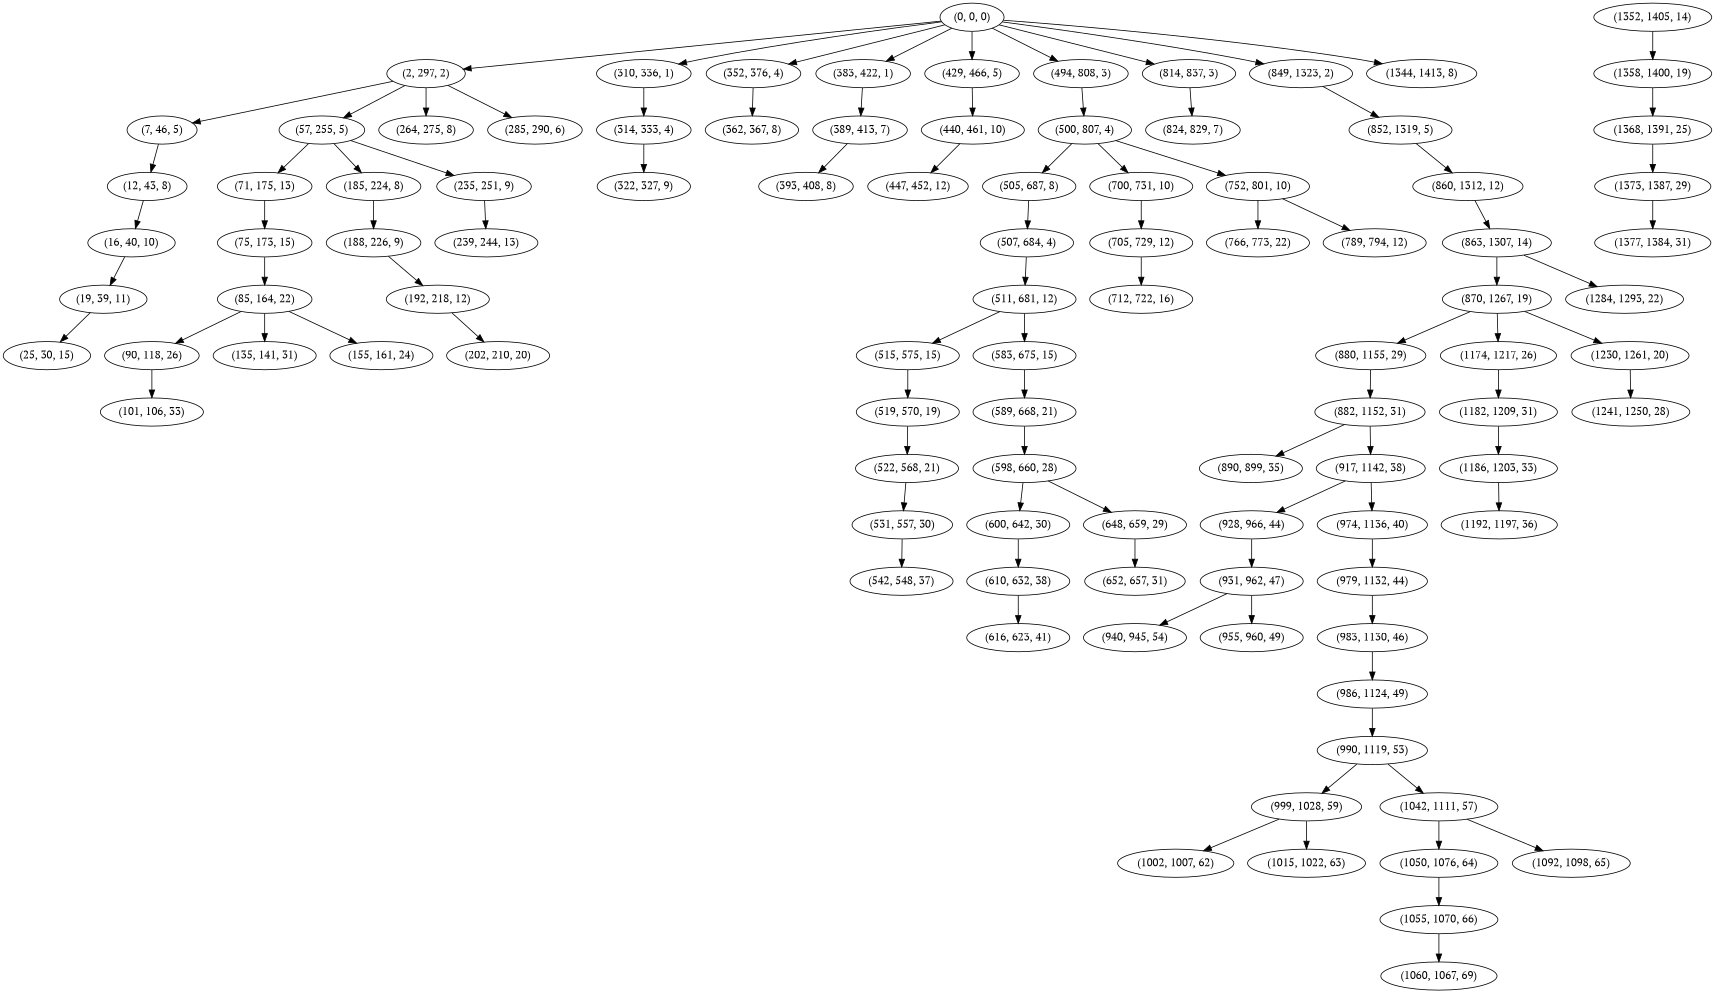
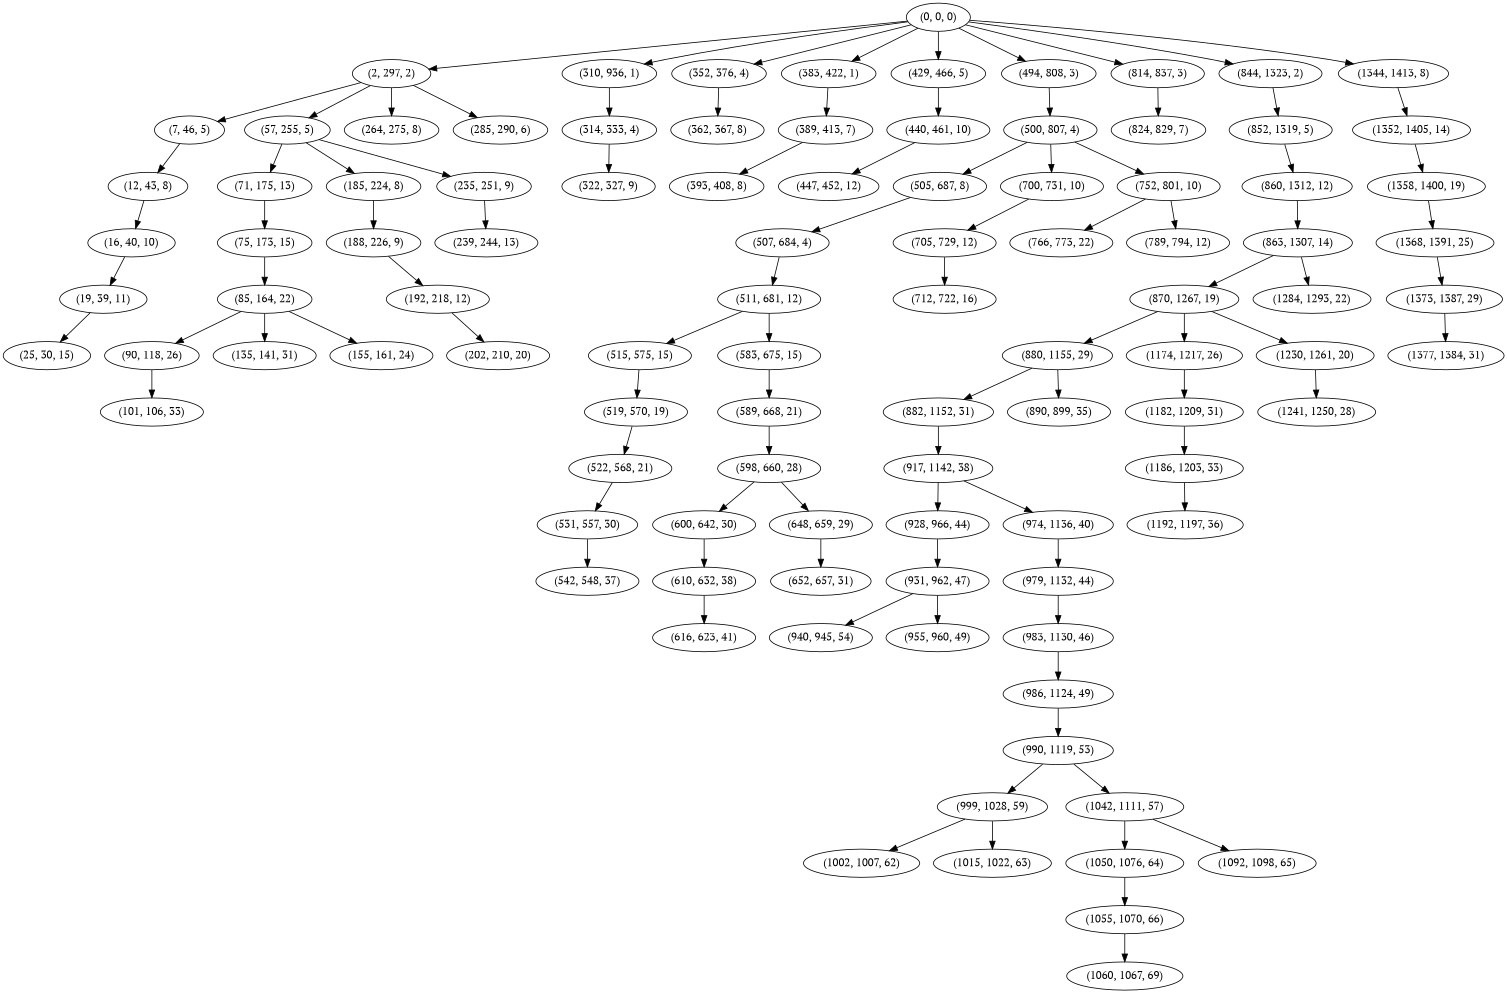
node "(310, 336, 1)": label "(310, 336, 1)" -> "(310, 936, 1)"
node "(849, 1323, 2)": label "(849, 1323, 2)" -> "(844, 1323, 2)"
edge "(1344, 1413, 8)" -> "(1352, 1405, 14)": added
edge "(882, 1152, 31)" -> "(890, 899, 35)": now "(880, 1155, 29)" -> "(890, 899, 35)"
